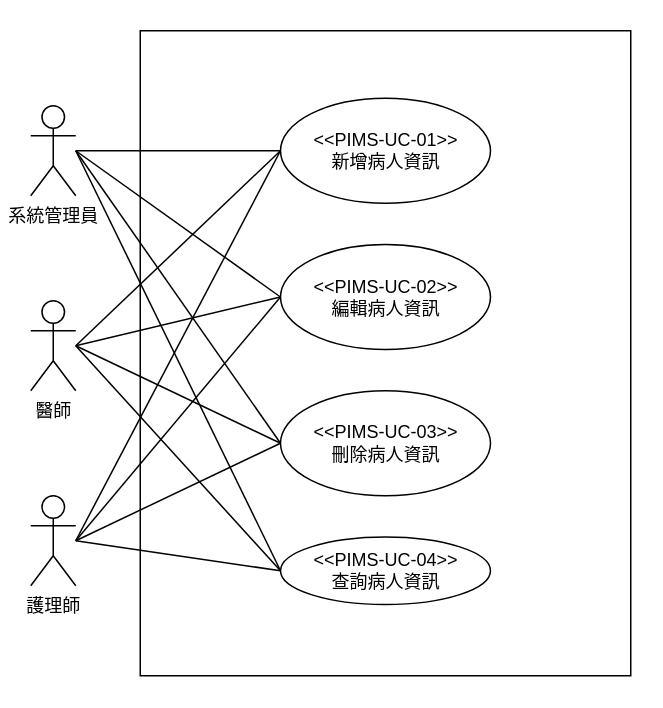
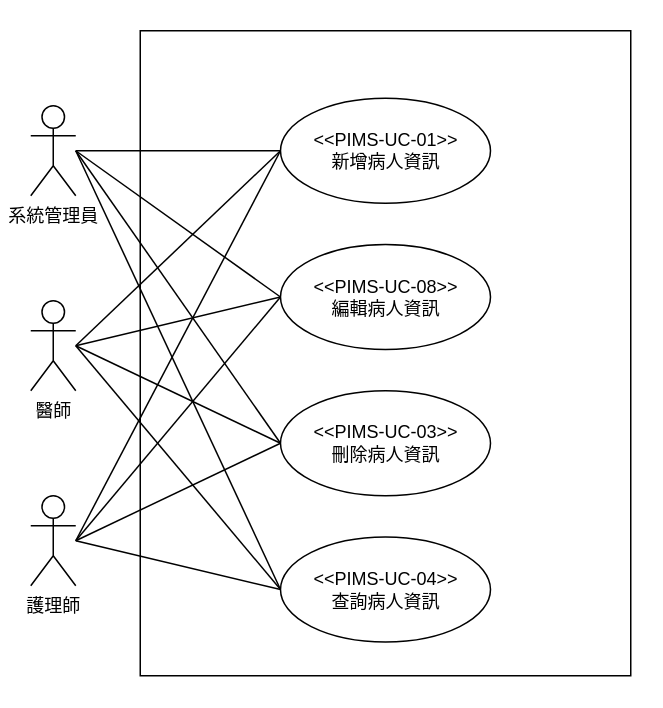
node "<<PIMS-UC-02>> 編輯病人資訊": label "<<PIMS-UC-02>> 編輯病人資訊" -> "<<PIMS-UC-08>> 編輯病人資訊"
node "<<PIMS-UC-04>> 查詢病人資訊": size 210x68 -> 210x105
